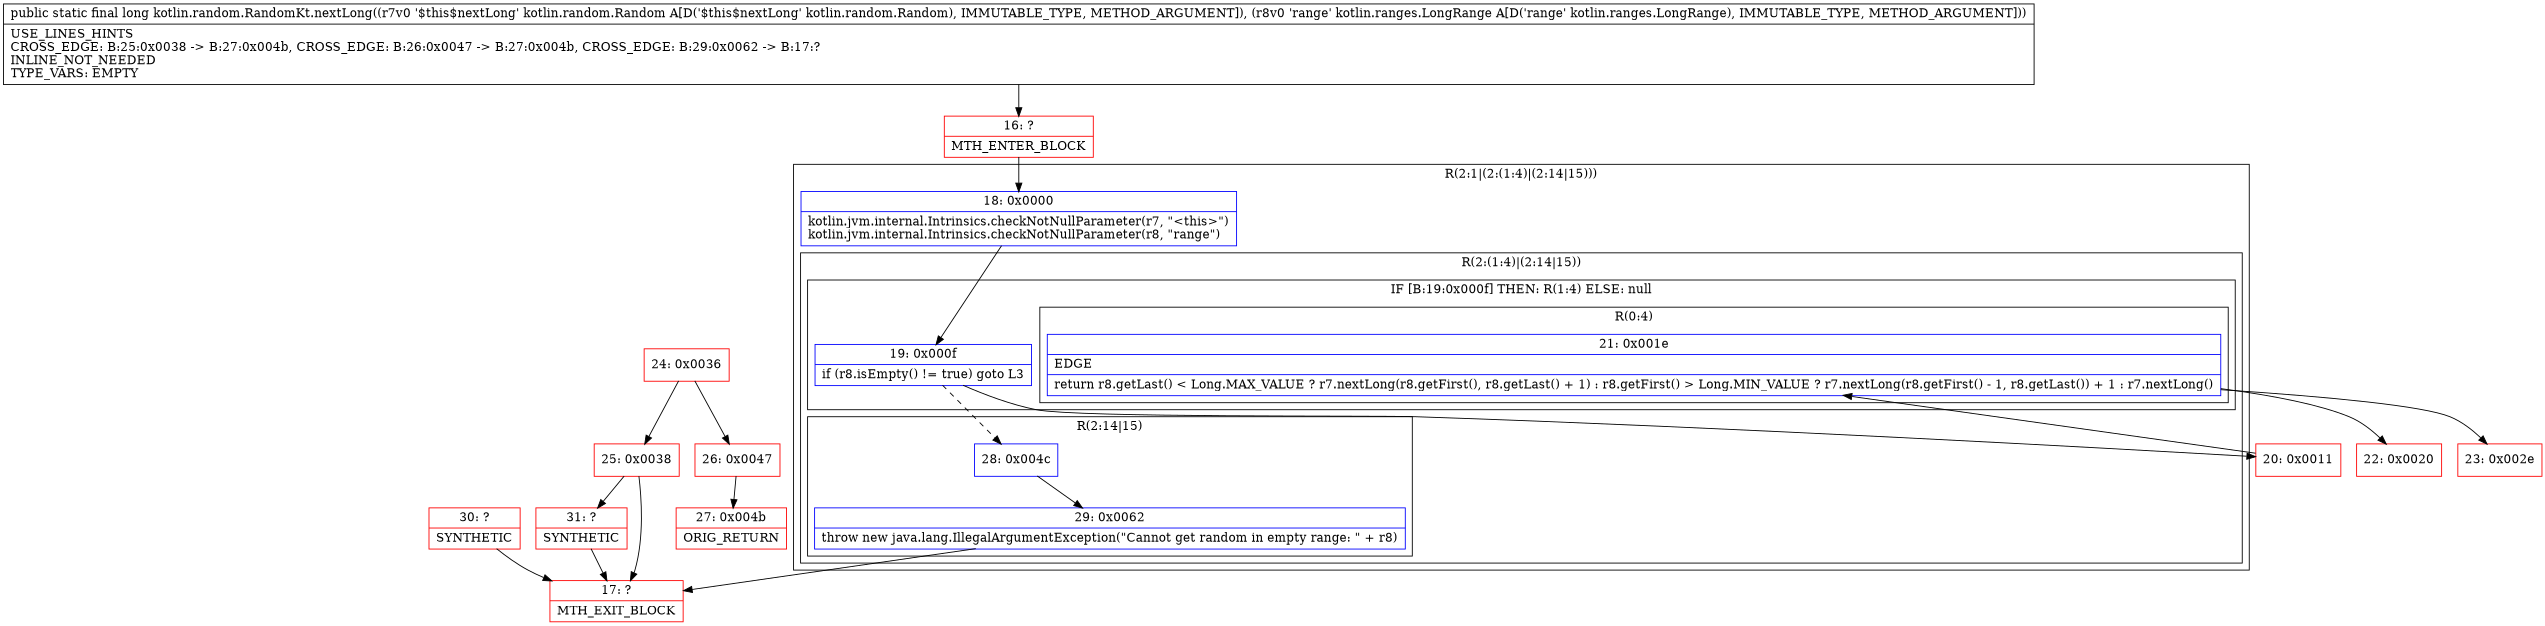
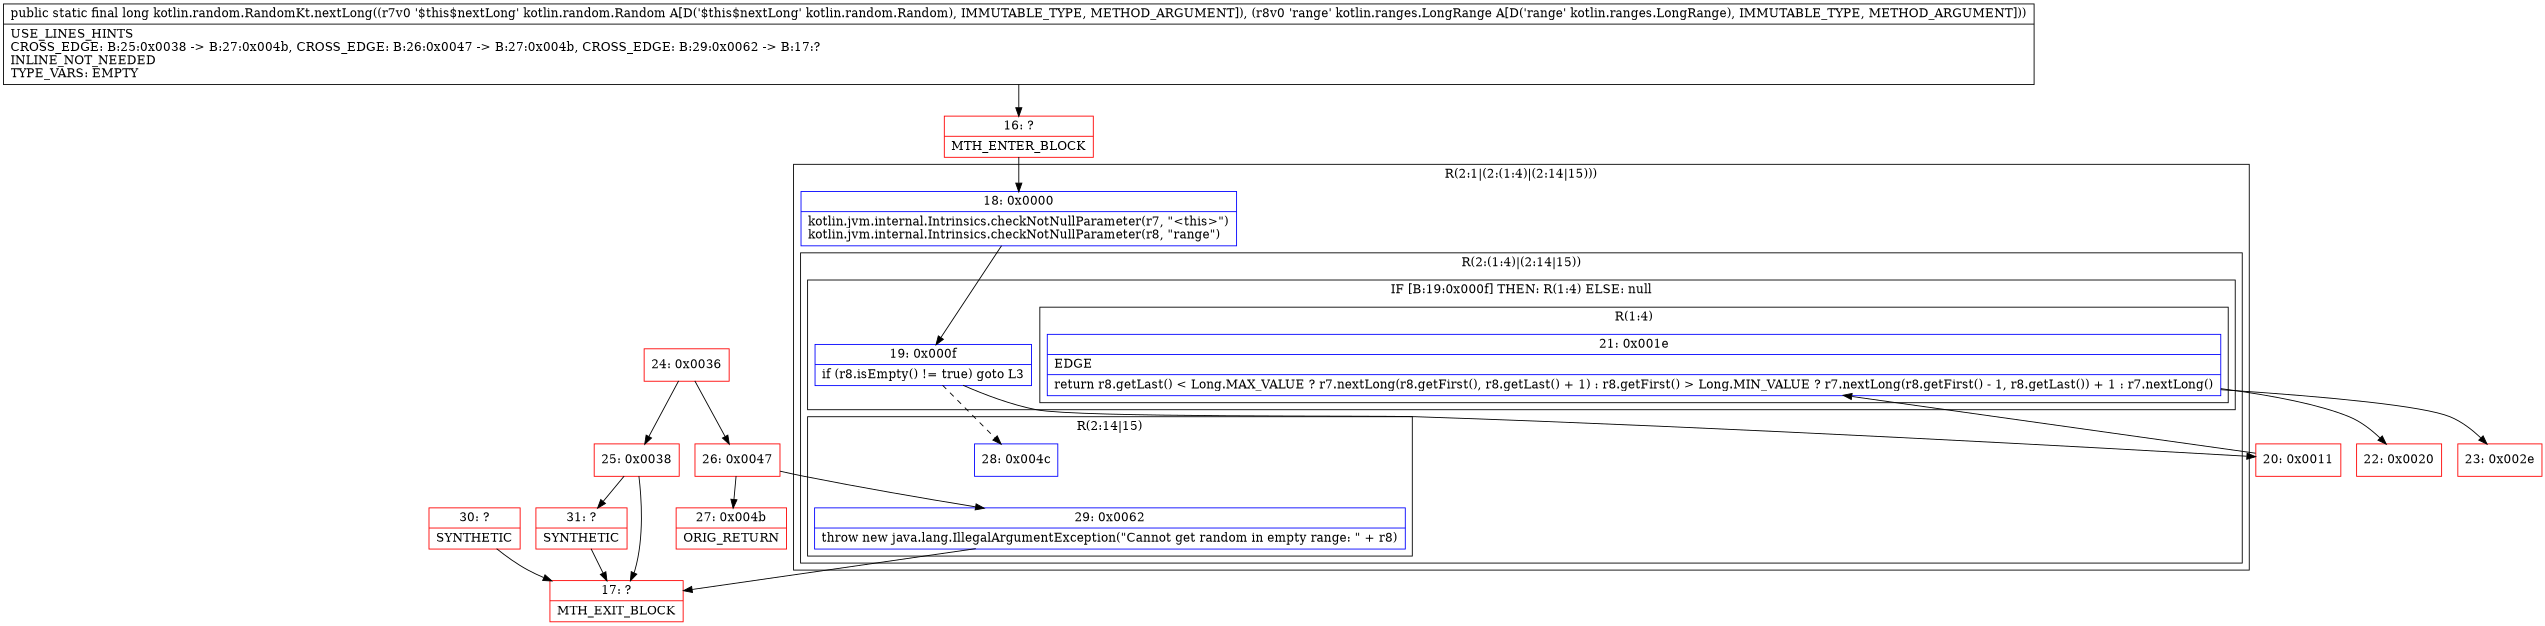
cluster "R(0:4)": label "R(0:4)" -> "R(1:4)"
edge "28: 0x004c" -> "29: 0x0062": now "26: 0x0047" -> "29: 0x0062"
